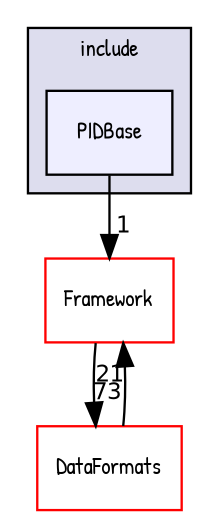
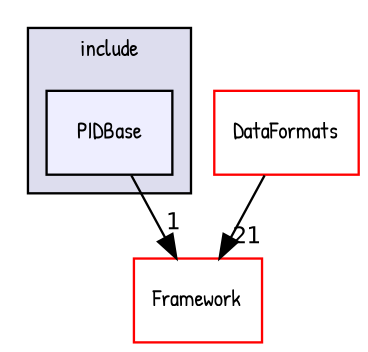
edge "Framework" -> "DataFormats": removed
